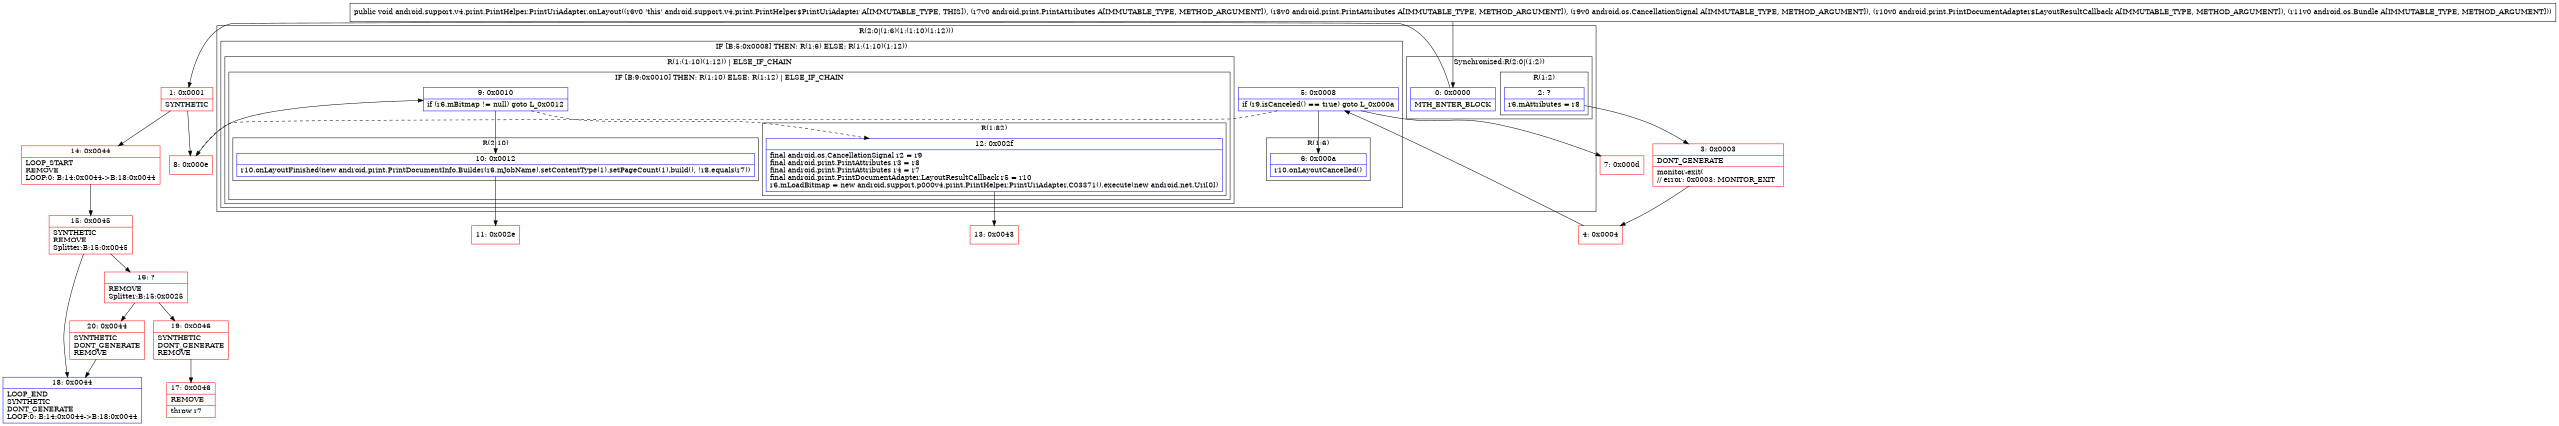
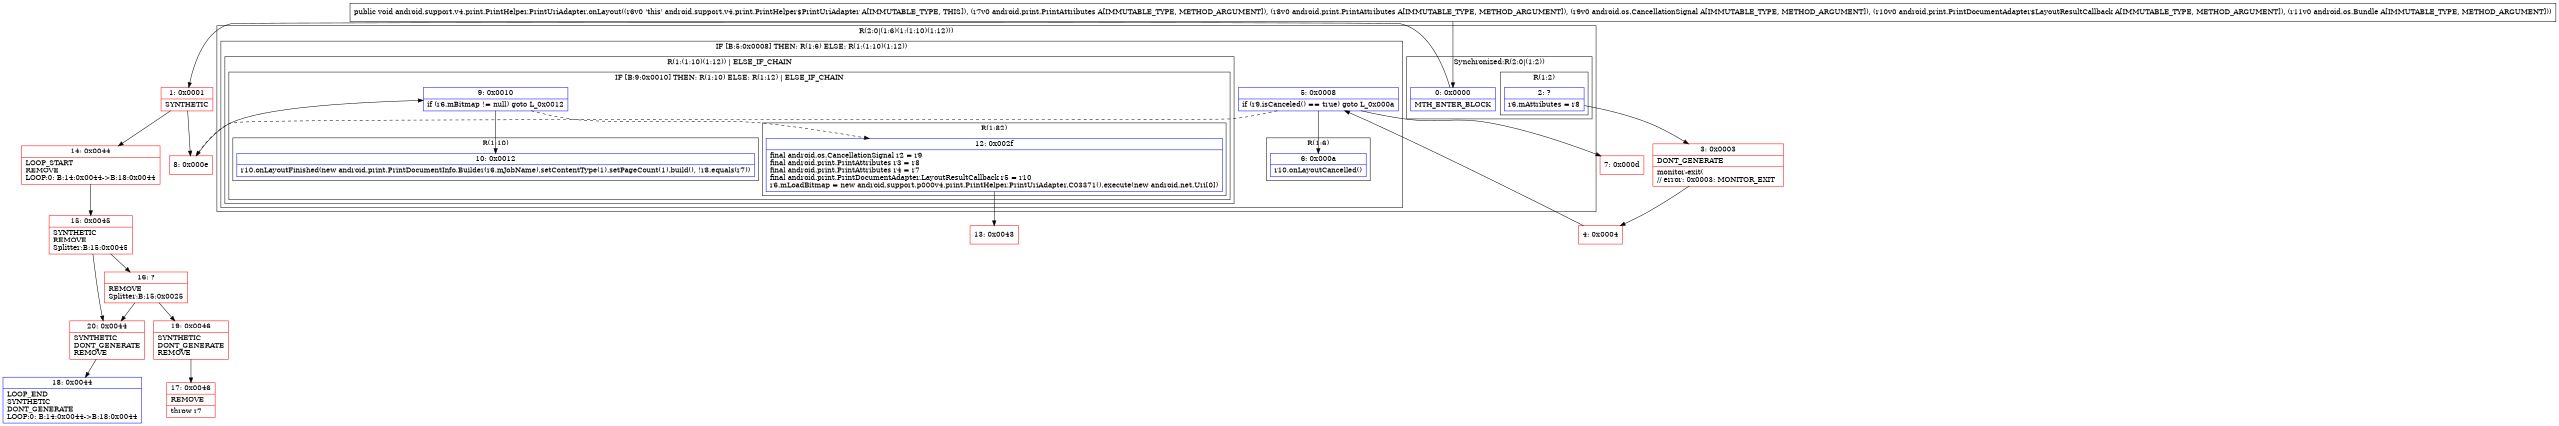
cluster "R(2:10)": label "R(2:10)" -> "R(1:10)"
node "11: 0x002e": removed
edge "15: 0x0045" -> "18: 0x0044": now "15: 0x0045" -> "20: 0x0044"
